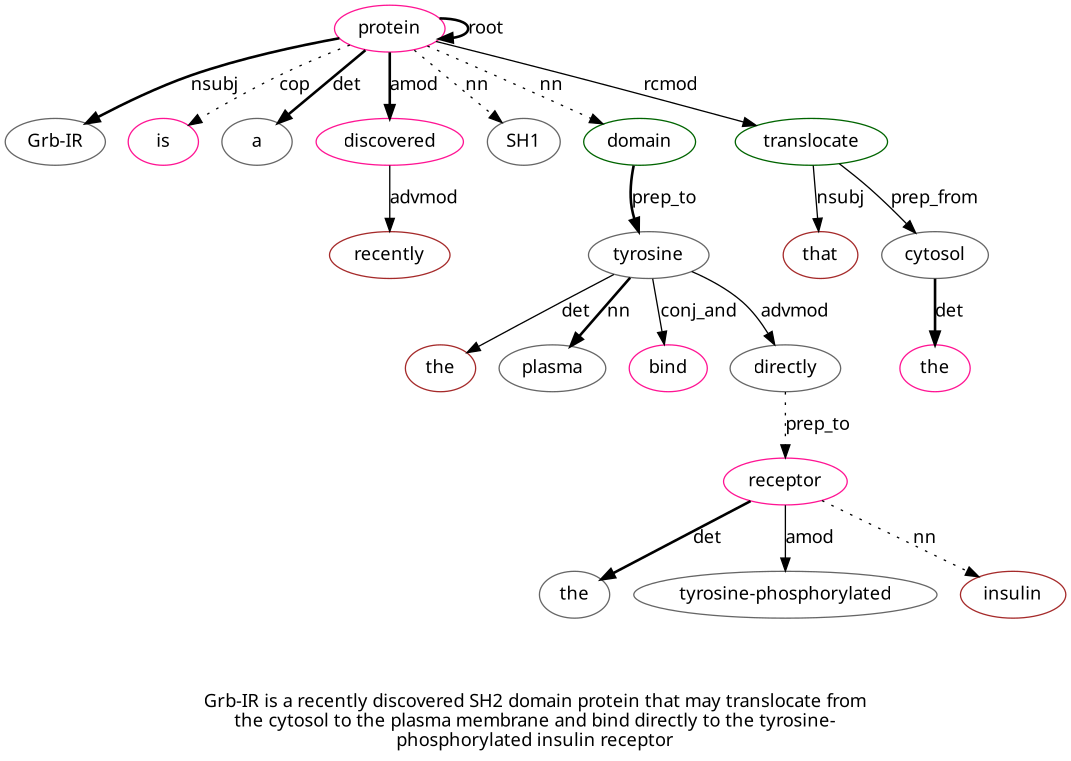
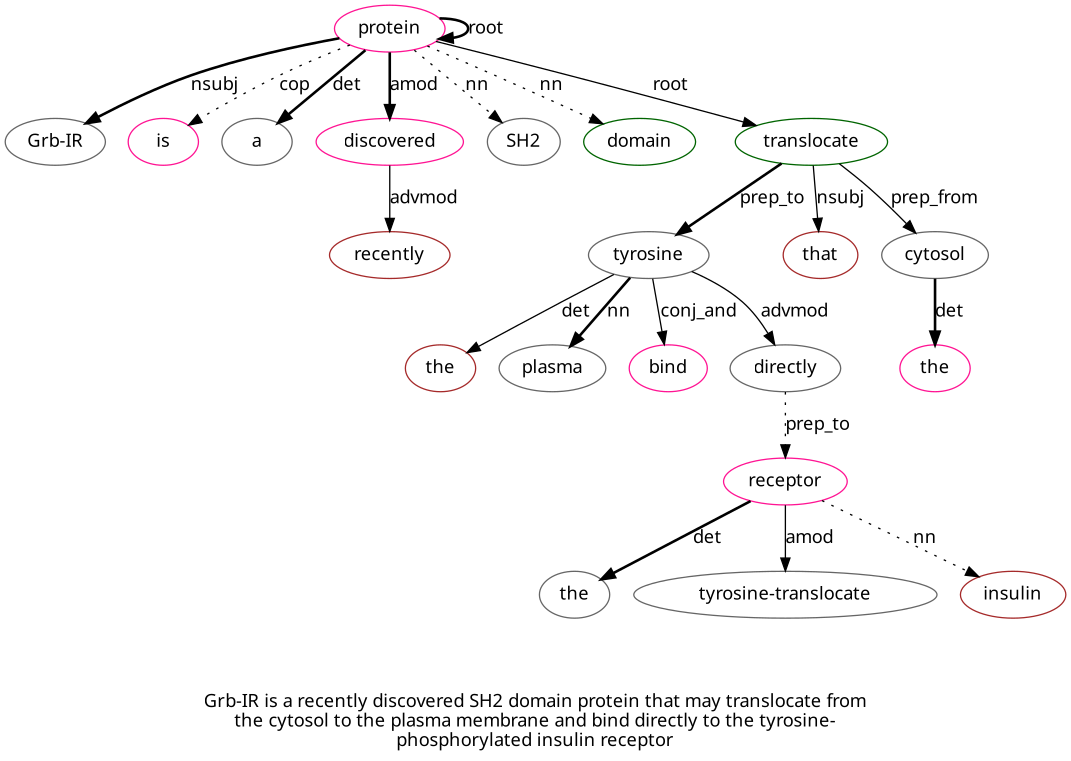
edge "protein" -> "translocate": label "rcmod" -> "root"
node "SH1": label "SH1" -> "SH2"
edge "domain" -> "tyrosine": now "translocate" -> "tyrosine"
node "tyrosine-phosphorylated": label "tyrosine-phosphorylated" -> "tyrosine-translocate"
